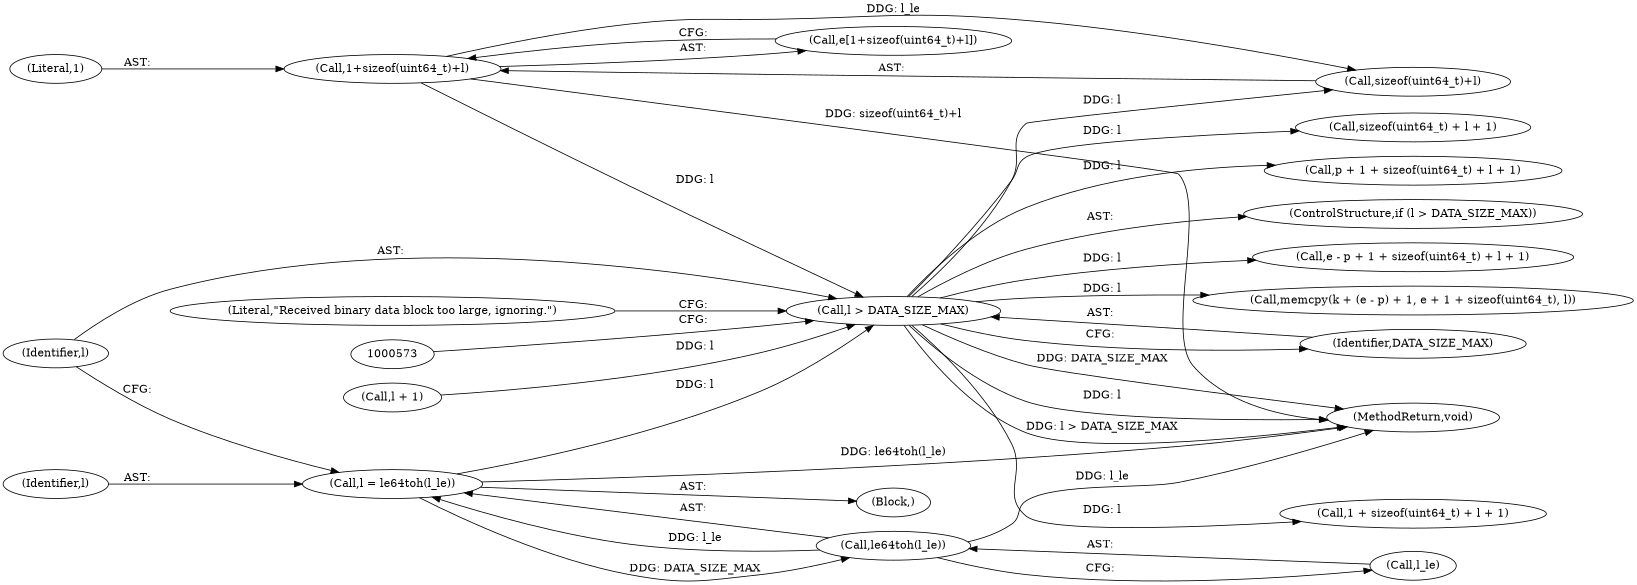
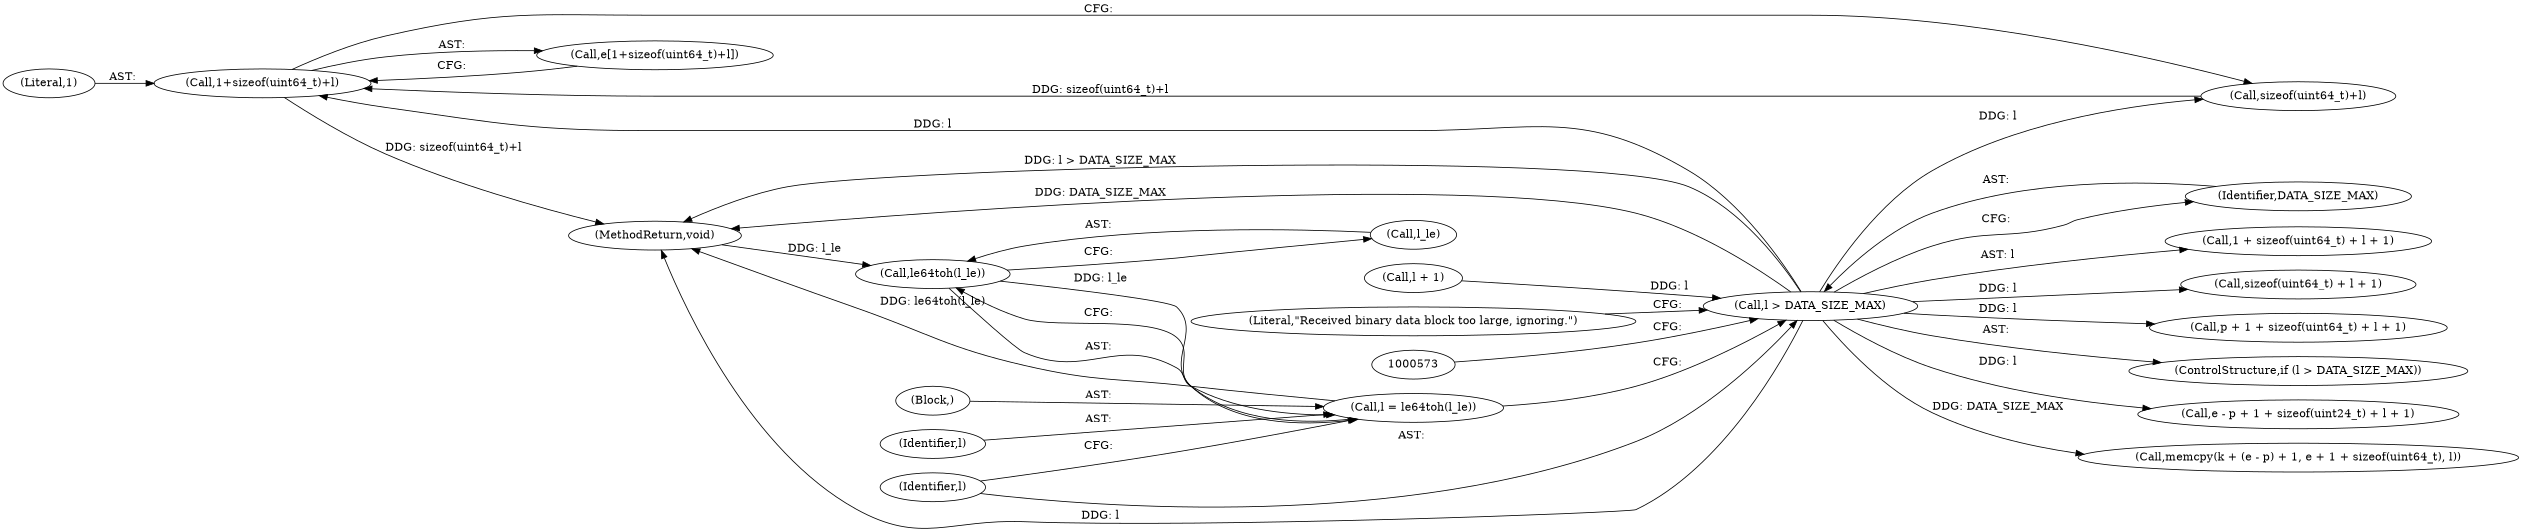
edge "(Call,1+sizeof(uint64_t)+l)" -> "(Call,sizeof(uint64_t)+l)": label "DDG: l_le" -> "CFG: "
edge "(Call,sizeof(uint64_t)+l)" -> "(Call,1+sizeof(uint64_t)+l)": label "AST: " -> "DDG: sizeof(uint64_t)+l"
edge "(Call,1+sizeof(uint64_t)+l)" -> "(Call,l > DATA_SIZE_MAX)": reversed
node "(Call,e - p + 1 + sizeof(uint64_t) + l + 1)": label "(Call,e - p + 1 + sizeof(uint64_t) + l + 1)" -> "(Call,e - p + 1 + sizeof(uint24_t) + l + 1)"
edge "(Call,l > DATA_SIZE_MAX)" -> "(Call,memcpy(k + (e - p) + 1, e + 1 + sizeof(uint64_t), l))": label "DDG: l" -> "DDG: DATA_SIZE_MAX"
edge "(Call,l = le64toh(l_le))" -> "(Call,l > DATA_SIZE_MAX)": label "DDG: l" -> "CFG: "
edge "(Call,le64toh(l_le))" -> "(MethodReturn,void)": reversed
edge "(Call,l = le64toh(l_le))" -> "(Block,)": reversed
edge "(Call,l > DATA_SIZE_MAX)" -> "(Call,1 + sizeof(uint64_t) + l + 1)": label "DDG: l" -> "AST: l"
edge "(Call,l = le64toh(l_le))" -> "(Call,le64toh(l_le))": label "DDG: DATA_SIZE_MAX" -> "CFG: "
